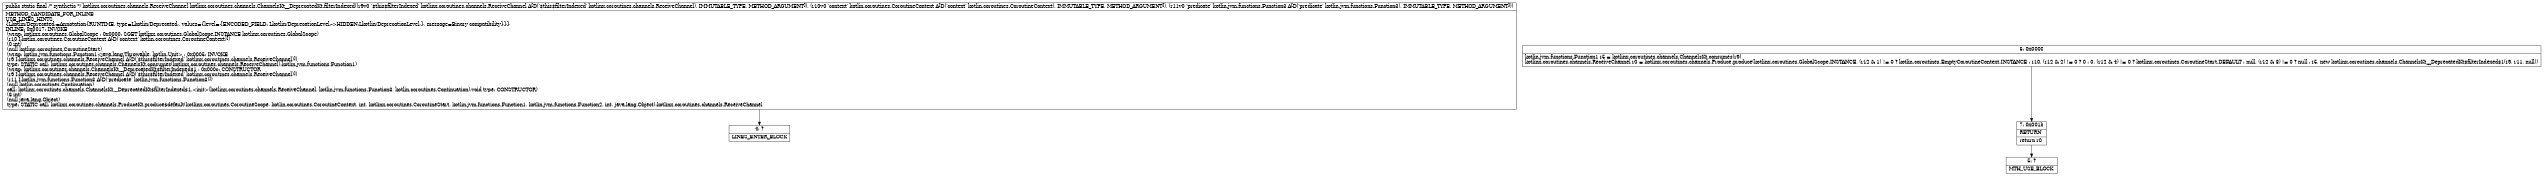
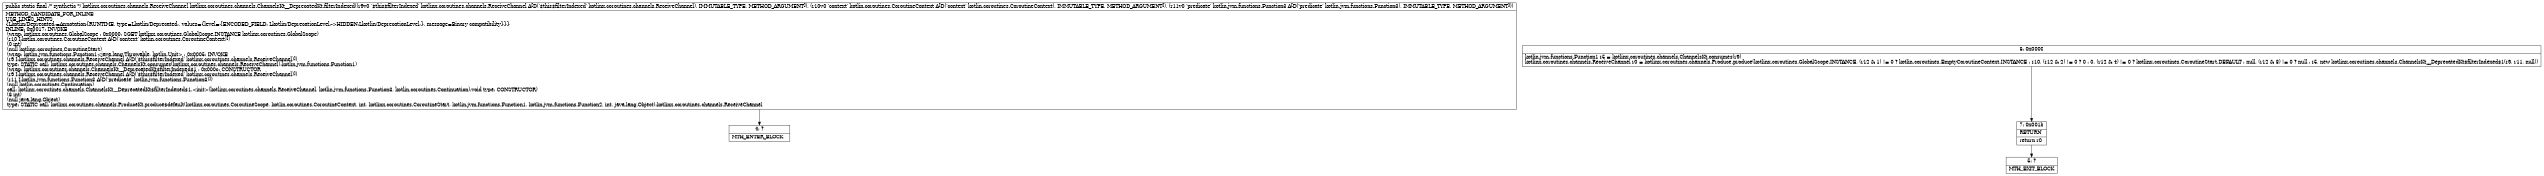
node "4: ?": text "LINES_ENTER_BLOCK" -> "MTH_ENTER_BLOCK"
node "5: ?": text "MTH_USE_BLOCK" -> "MTH_EXIT_BLOCK"
